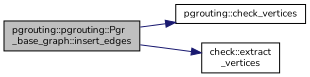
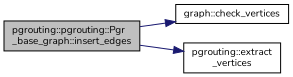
node "pgrouting::check_vertices": label "pgrouting::check_vertices" -> "graph::check_vertices"
node "check::extract _vertices": label "check::extract _vertices" -> "pgrouting::extract _vertices"
